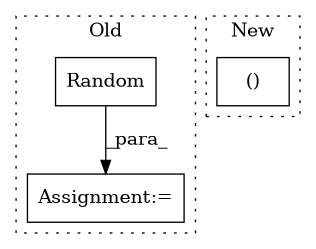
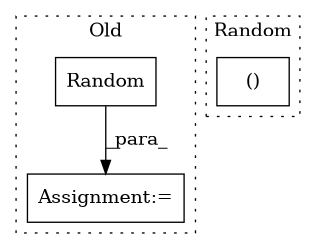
cluster "New": label "New" -> "Random"
